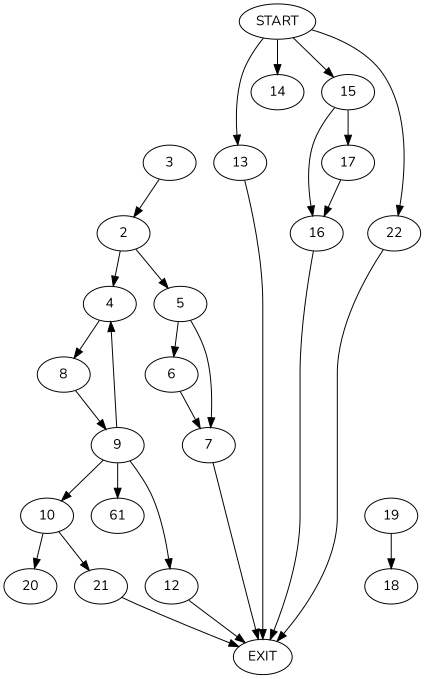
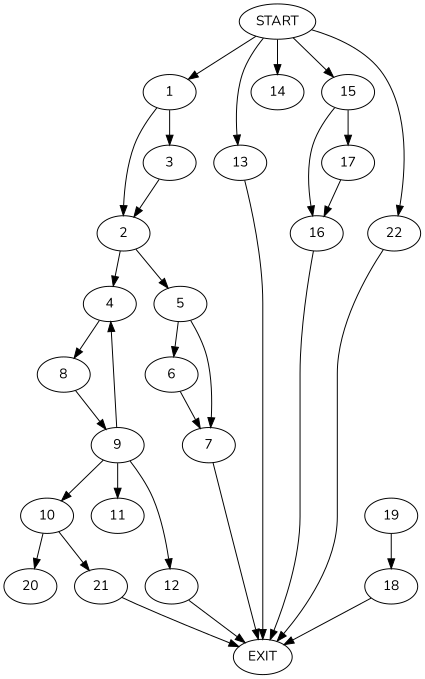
node "1": added
node "61": label "61" -> "11"
edge "18" -> "EXIT": added
